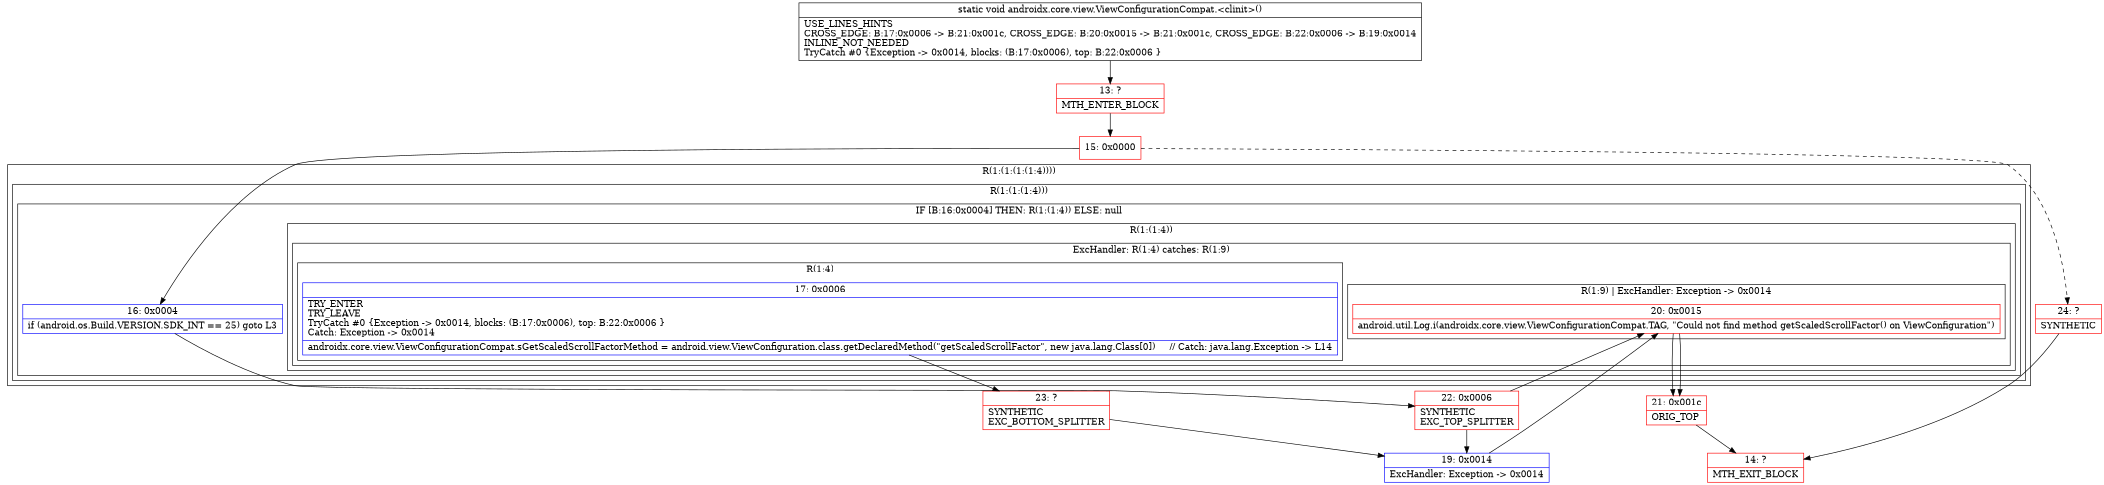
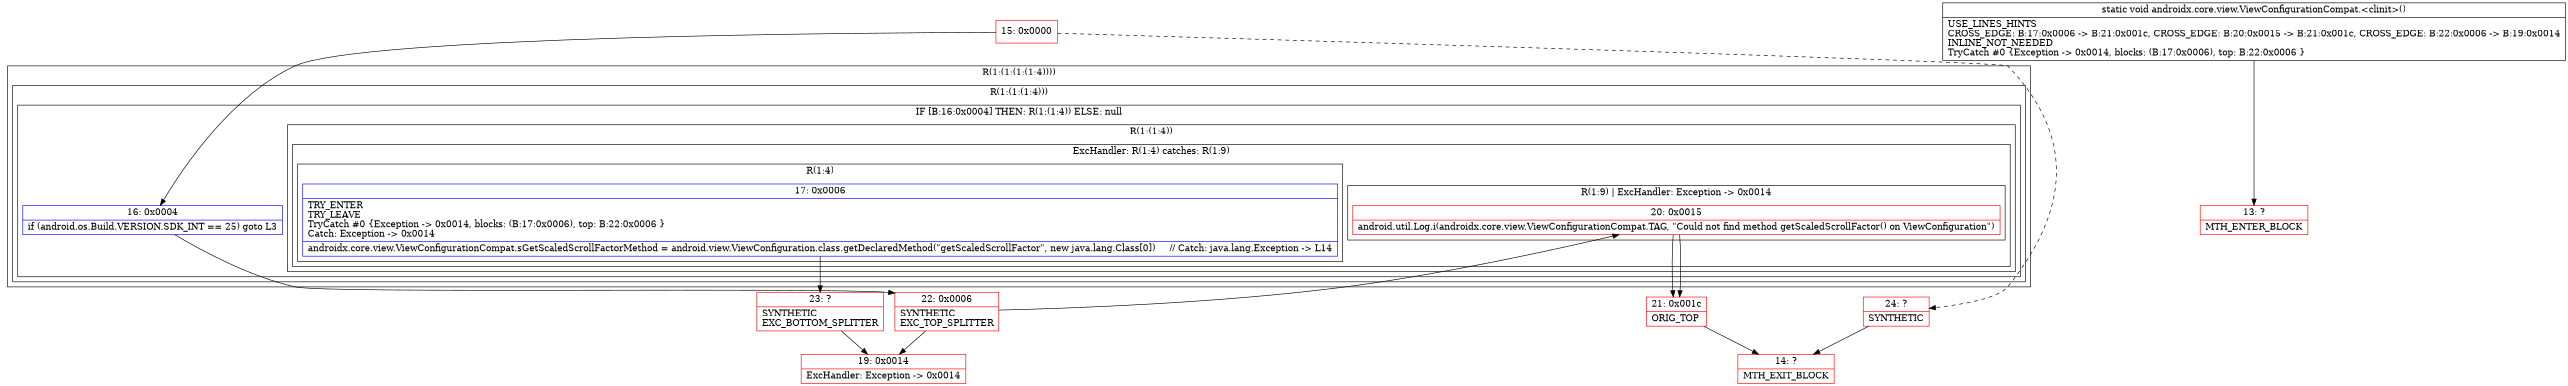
edge "13: ?" -> "15: 0x0000": removed
edge "19: 0x0014" -> "20: 0x0015": removed
node "19: 0x0014": color blue -> red
